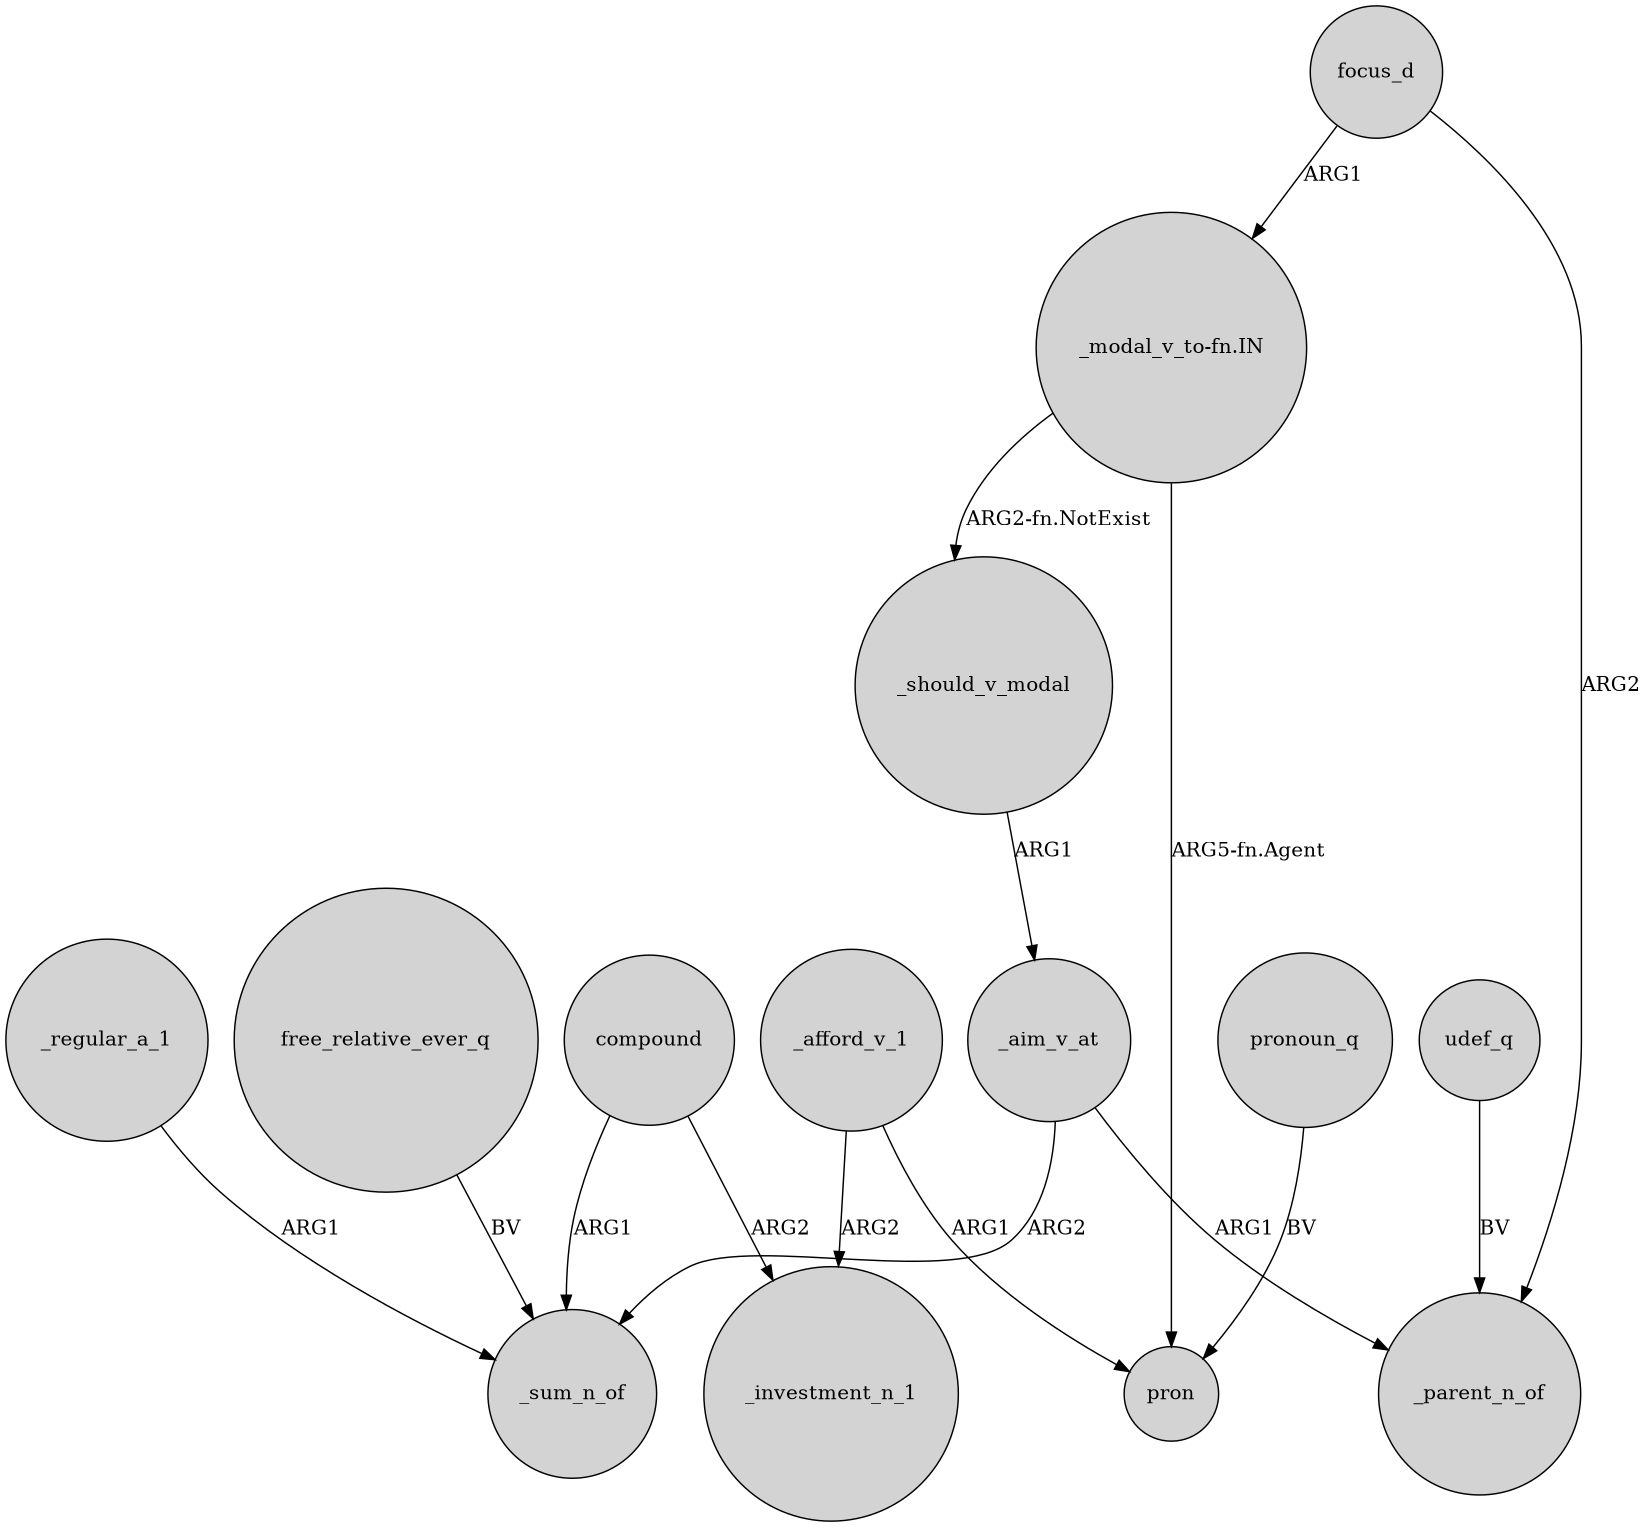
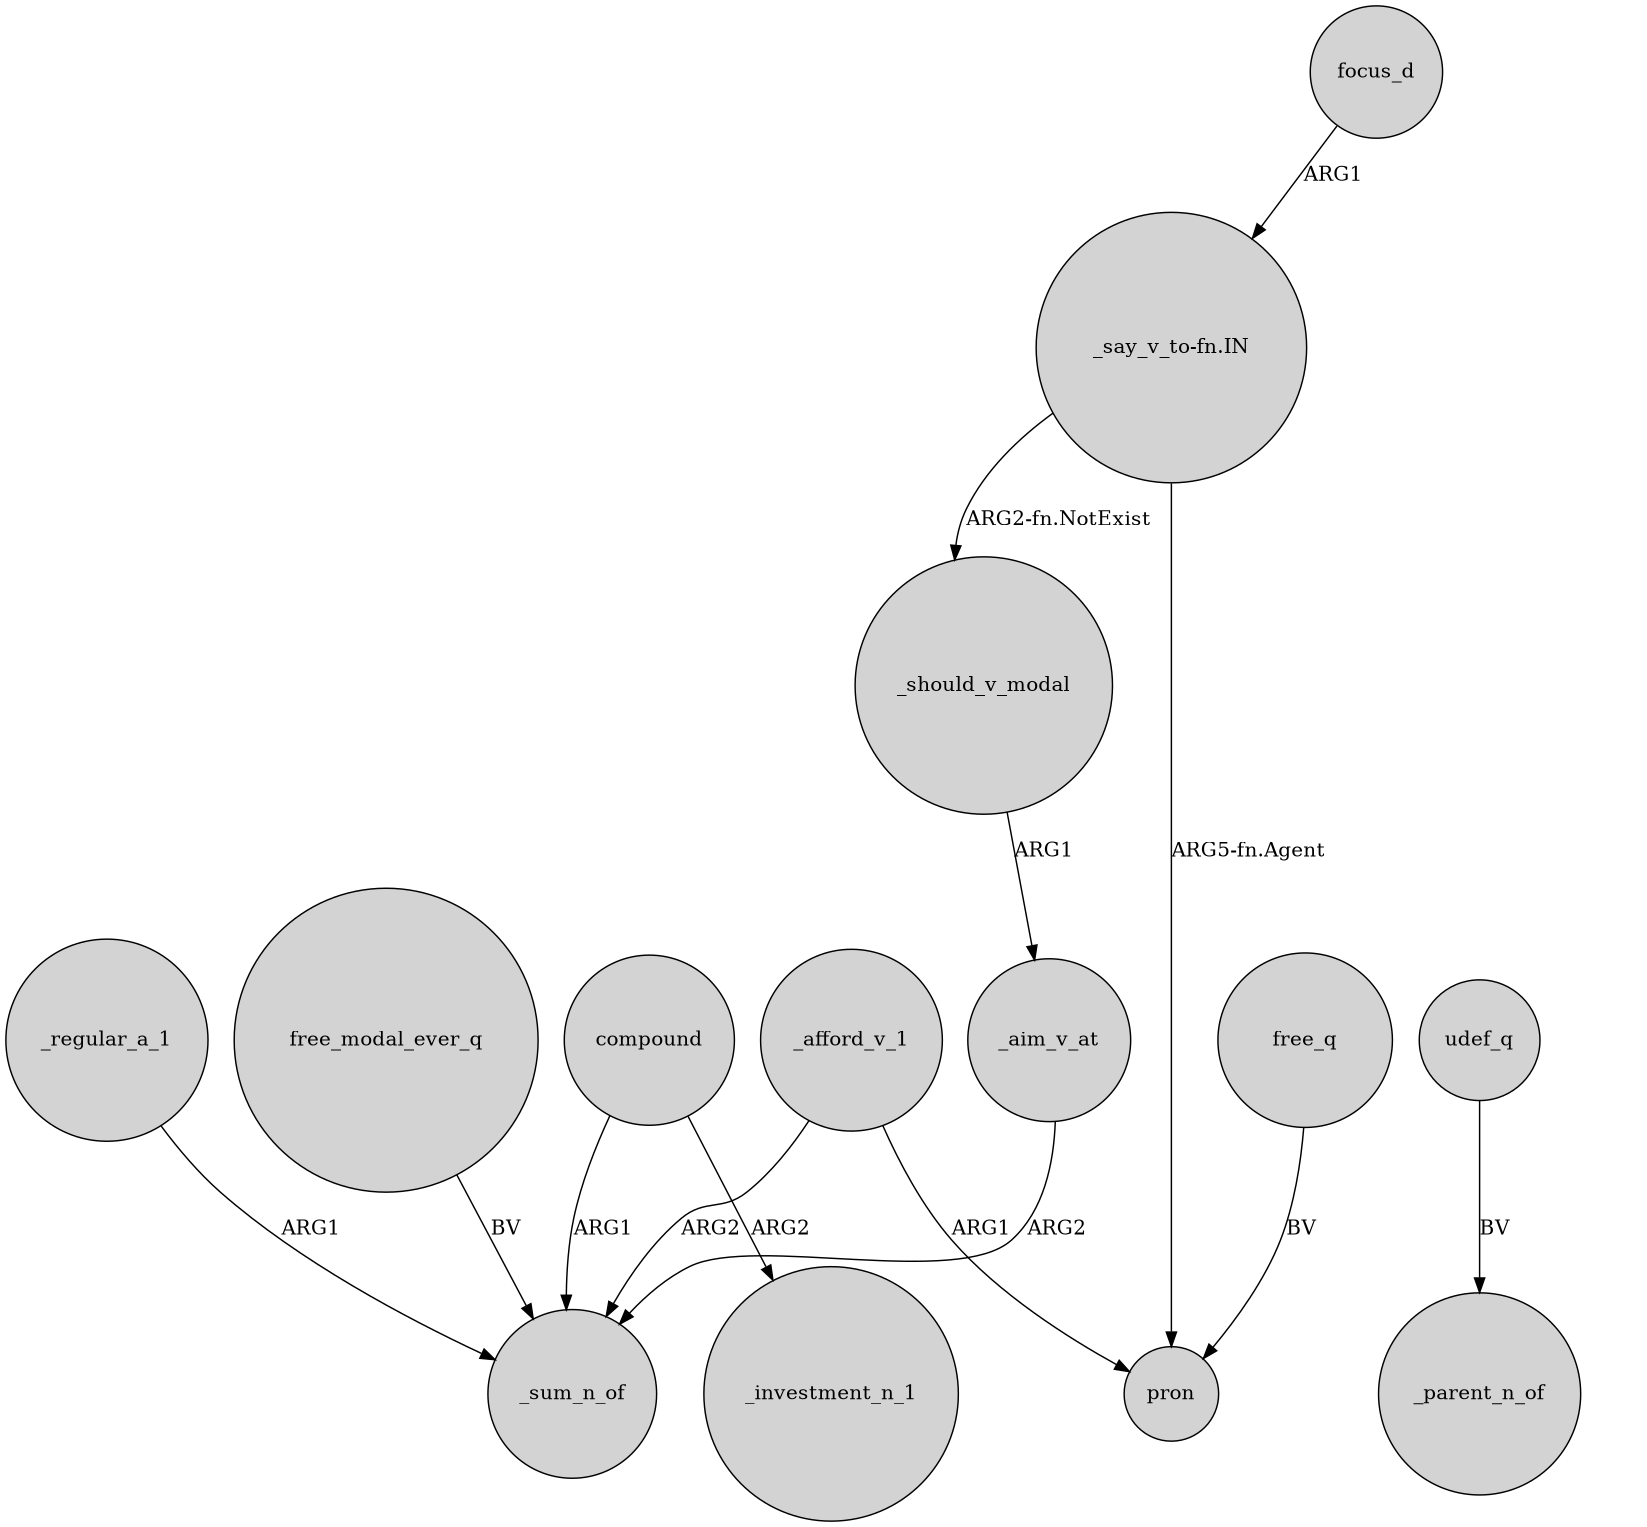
node "_modal_v_to-fn.IN": label "_modal_v_to-fn.IN" -> "_say_v_to-fn.IN"
edge "focus_d" -> "_parent_n_of": removed, label "ARG2"
node "free_relative_ever_q": label "free_relative_ever_q" -> "free_modal_ever_q"
node "pronoun_q": label "pronoun_q" -> "free_q"
edge "_afford_v_1" -> "_investment_n_1": now "_afford_v_1" -> "_sum_n_of"
edge "_aim_v_at" -> "_parent_n_of": removed, label "ARG1"
